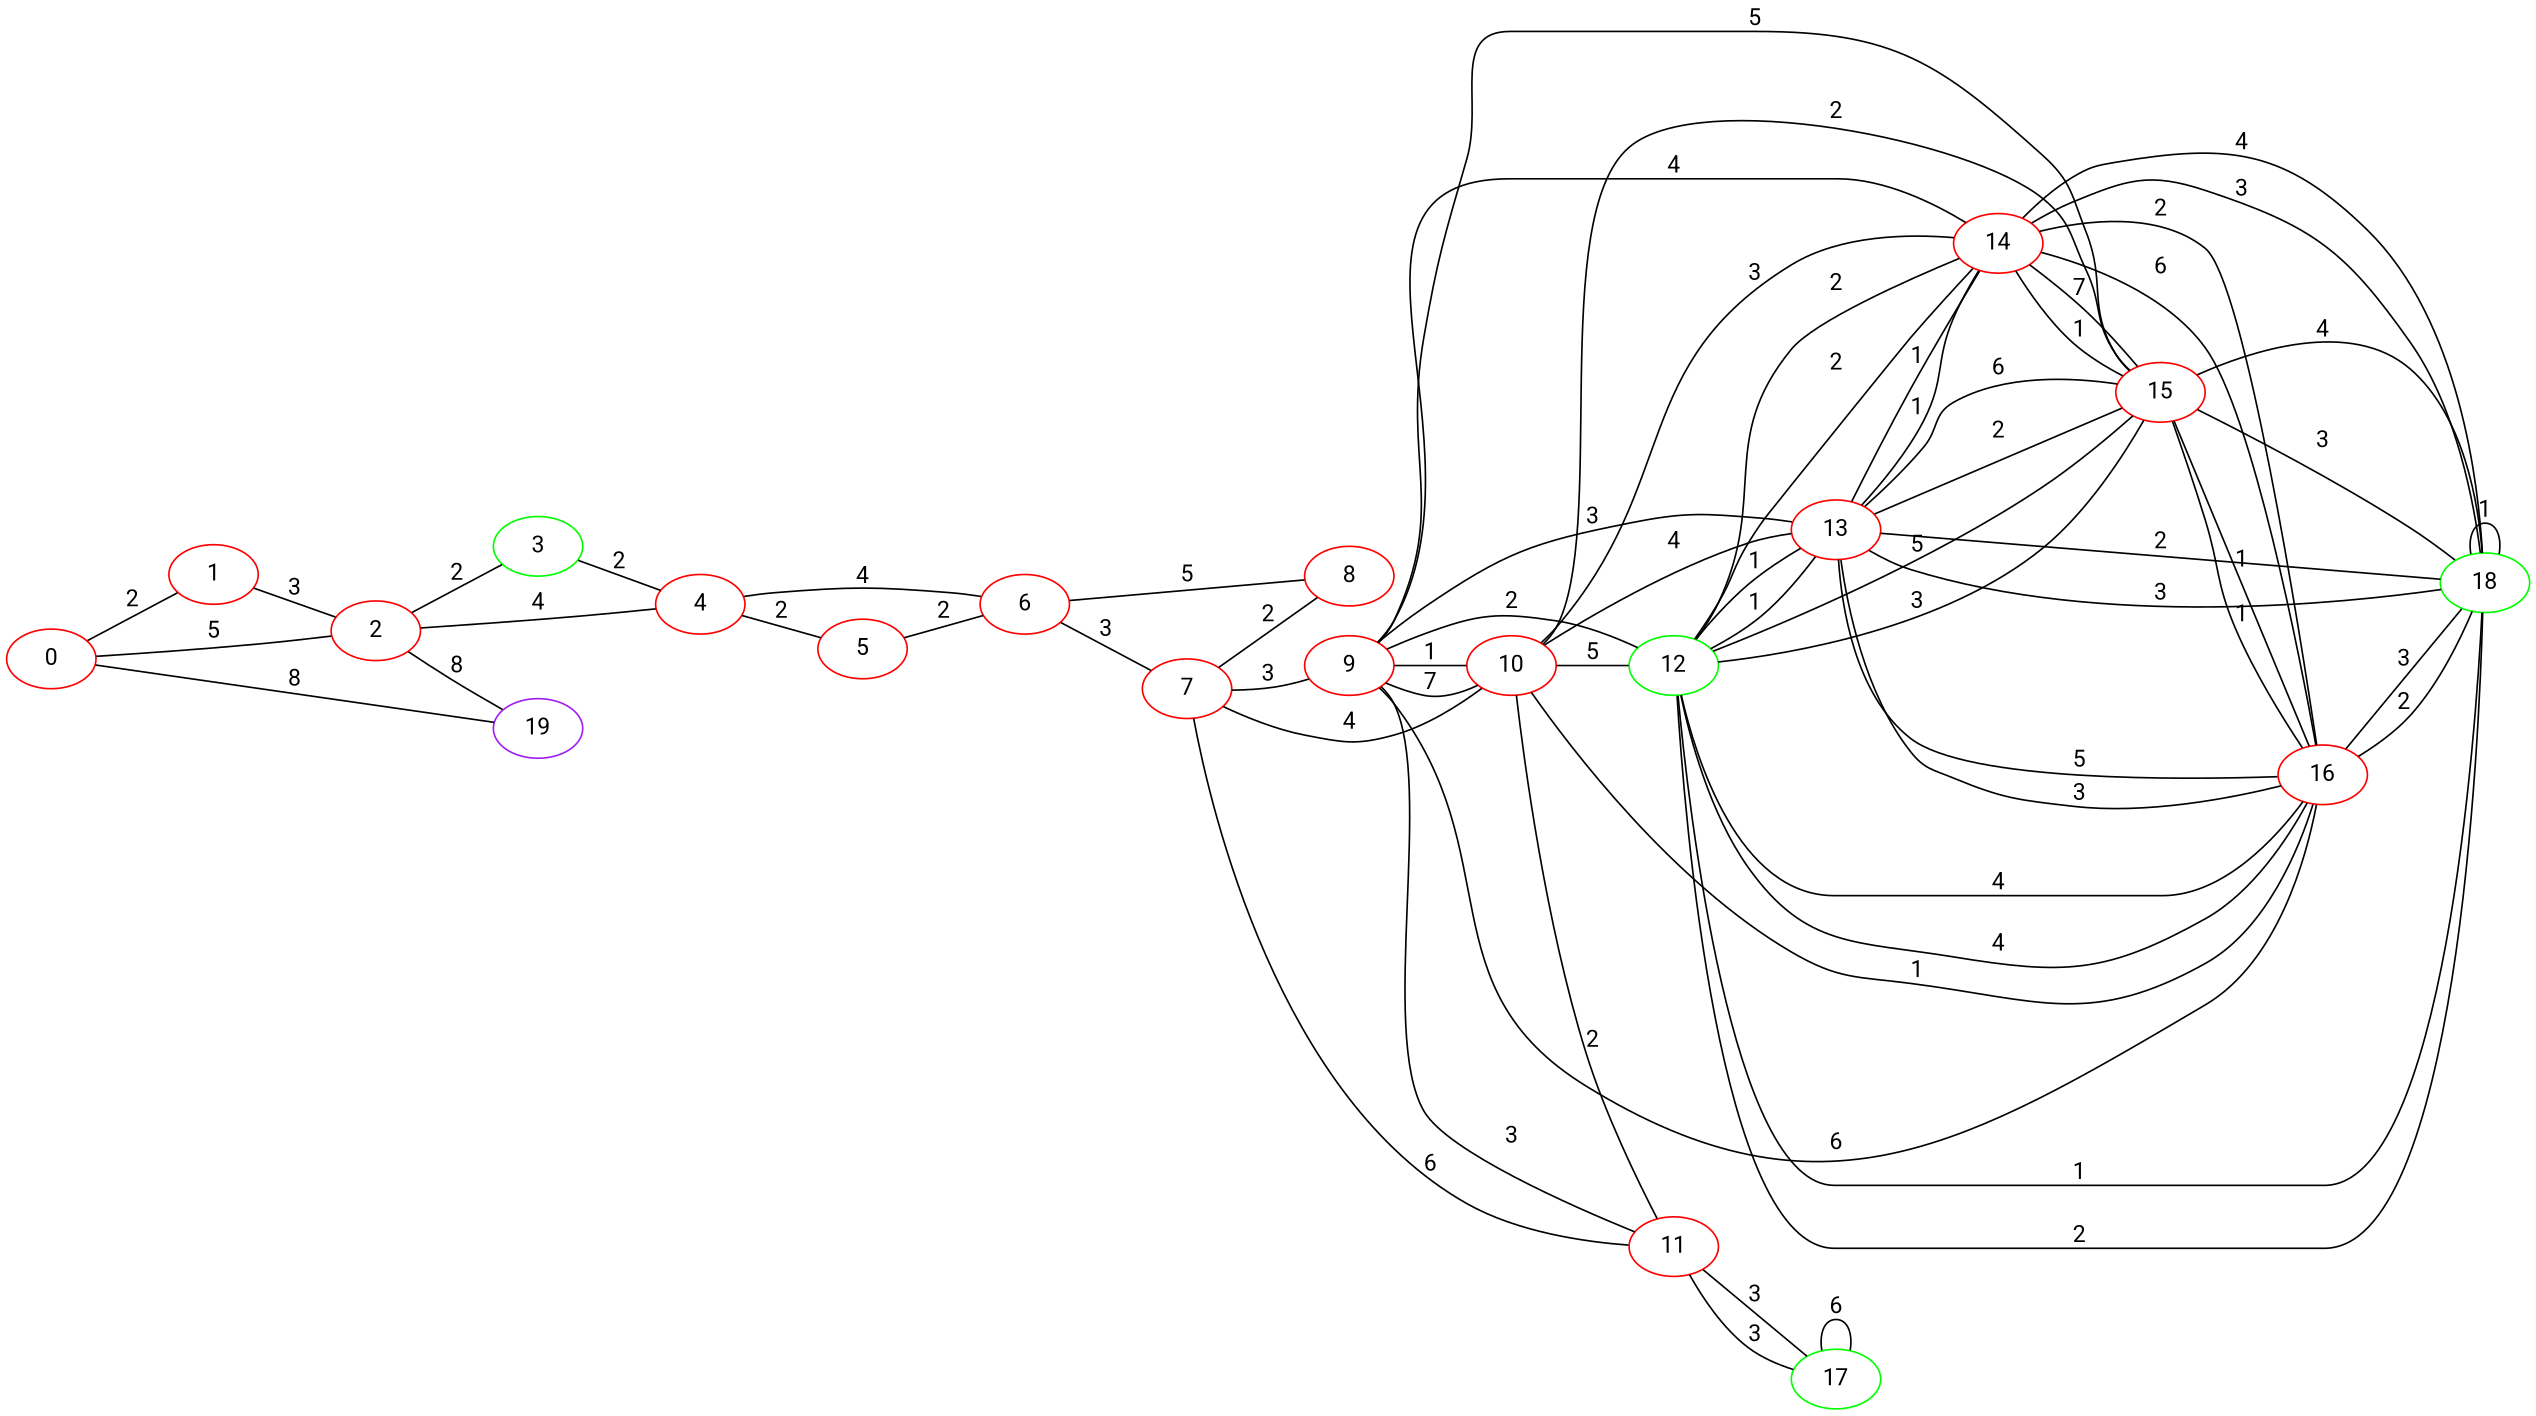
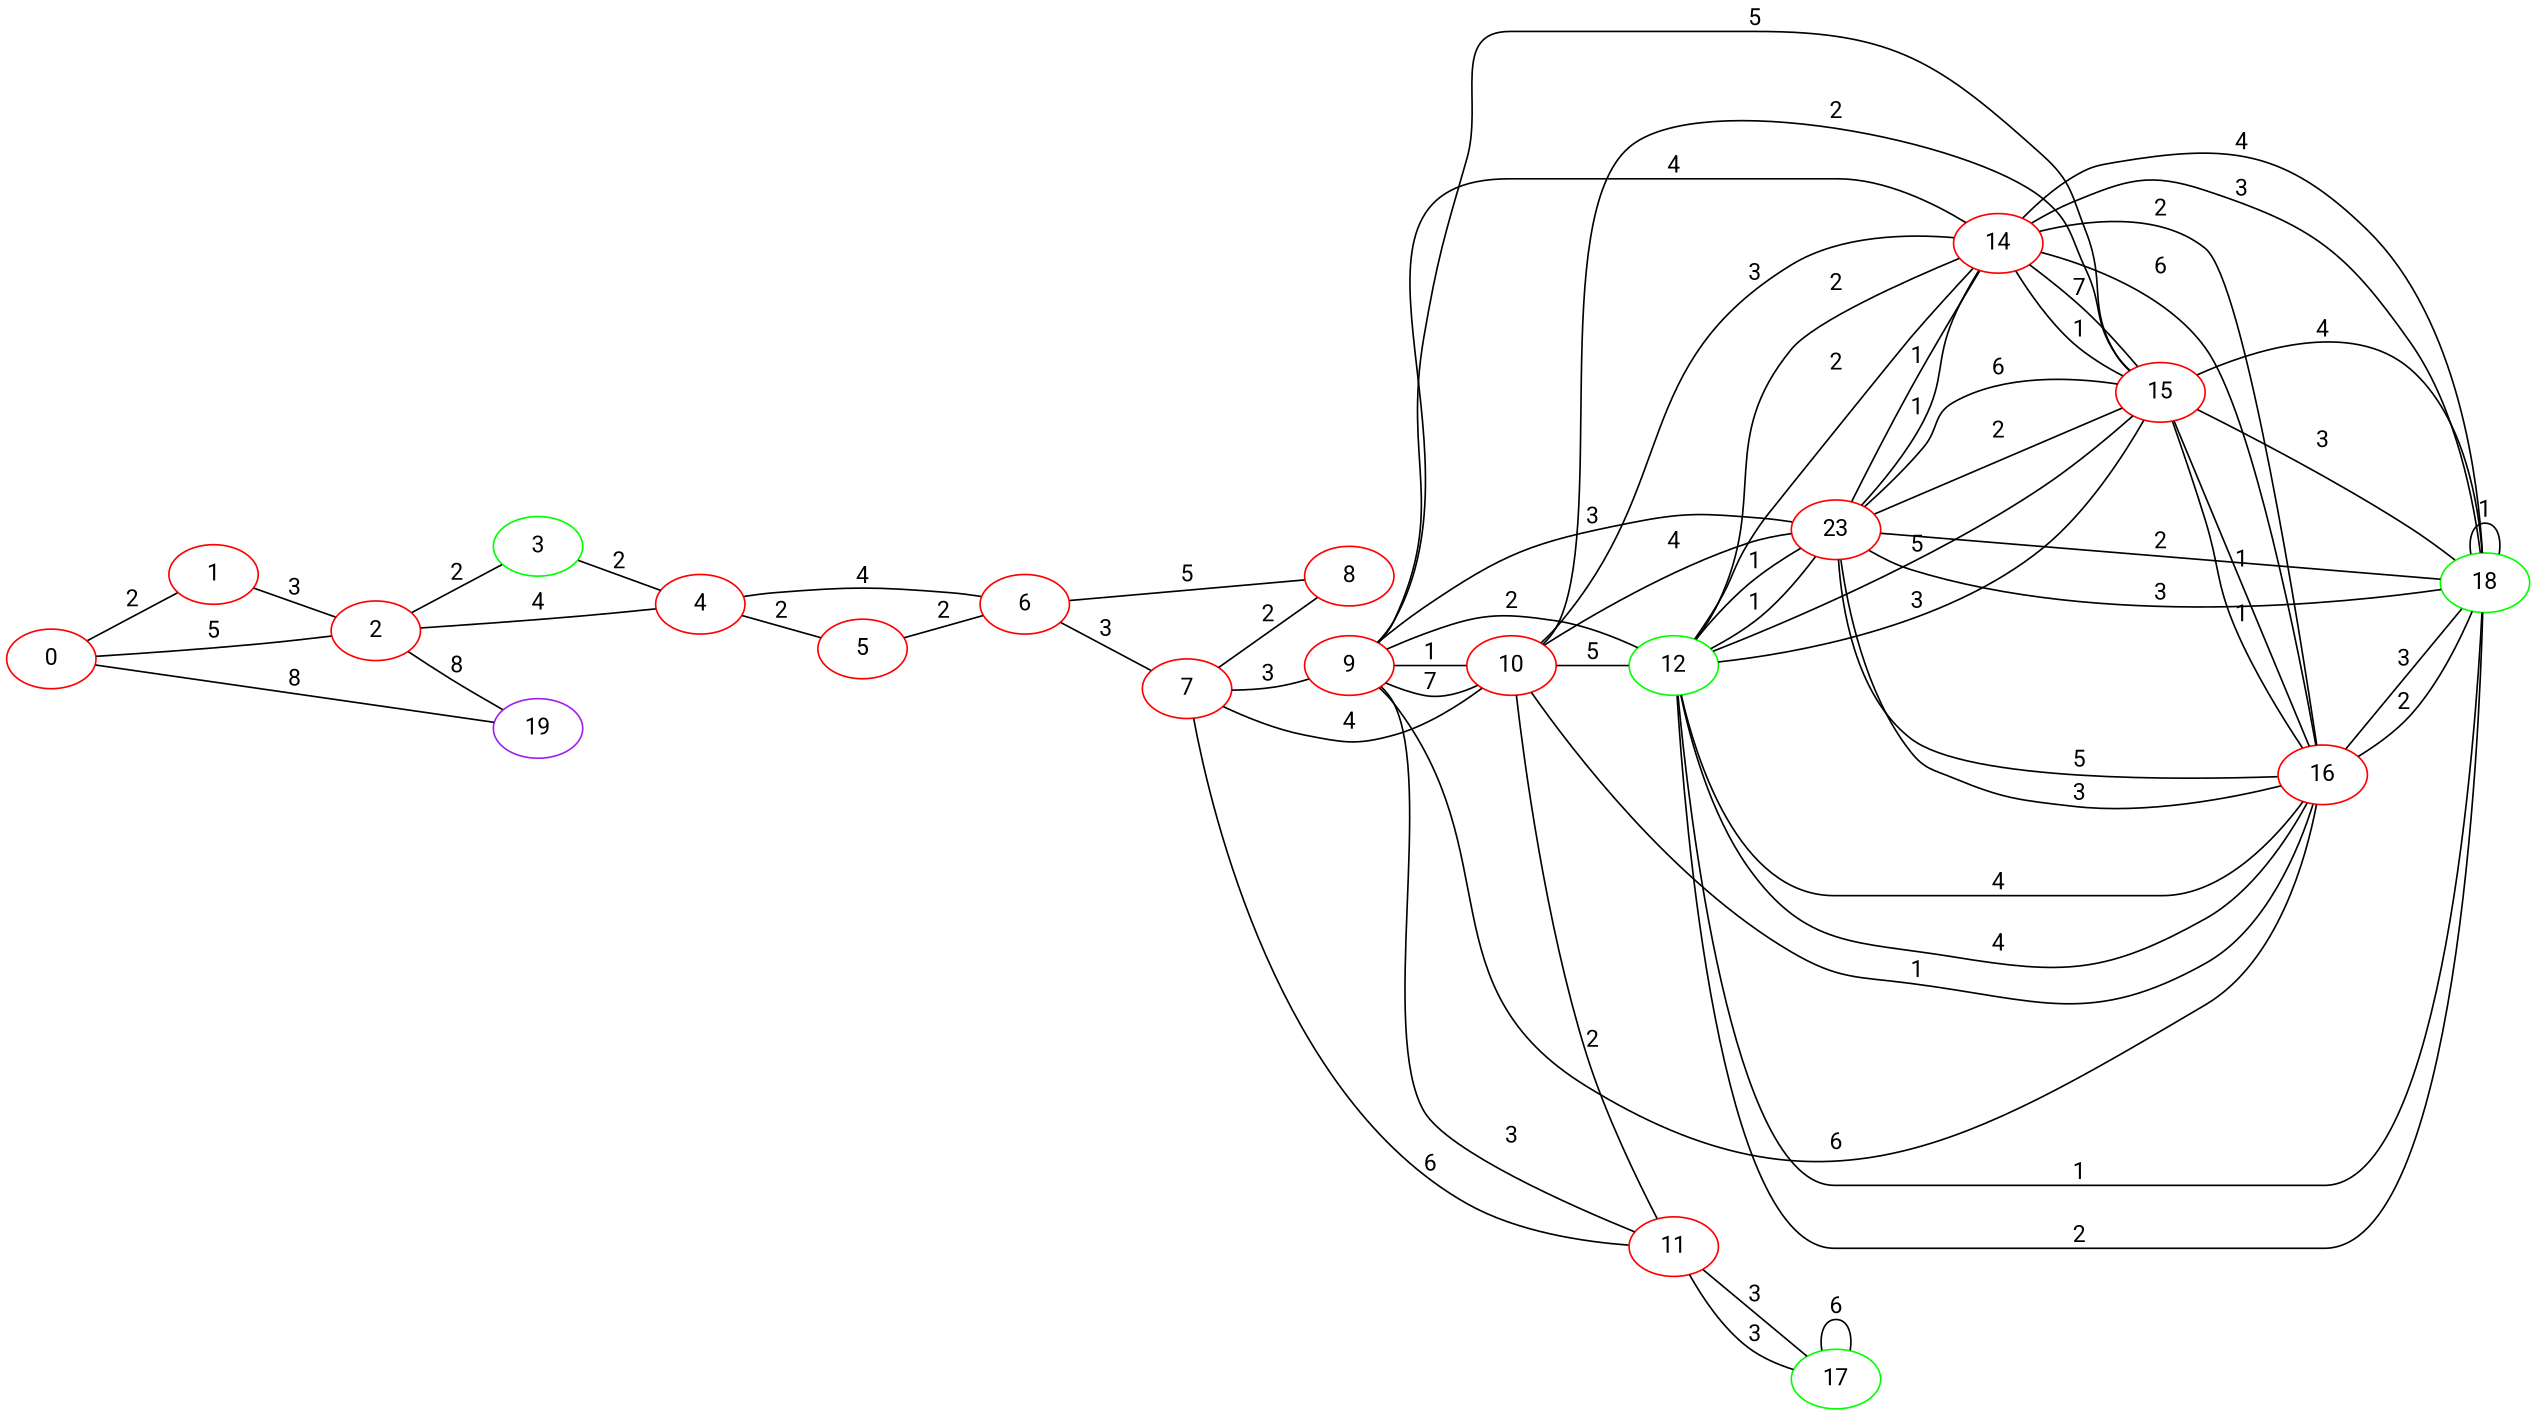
node "13": label "13" -> "23"
